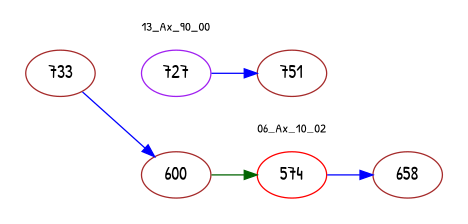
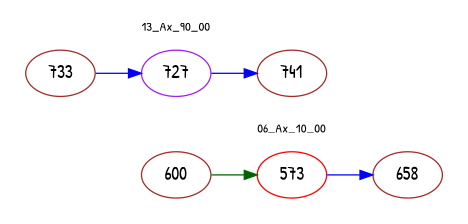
node "751": label "751" -> "741"
edge "733" -> "600": now "733" -> "727"
cluster "06_Ax_10_02": label "06_Ax_10_02" -> "06_Ax_10_00"
node "574": label "574" -> "573"
